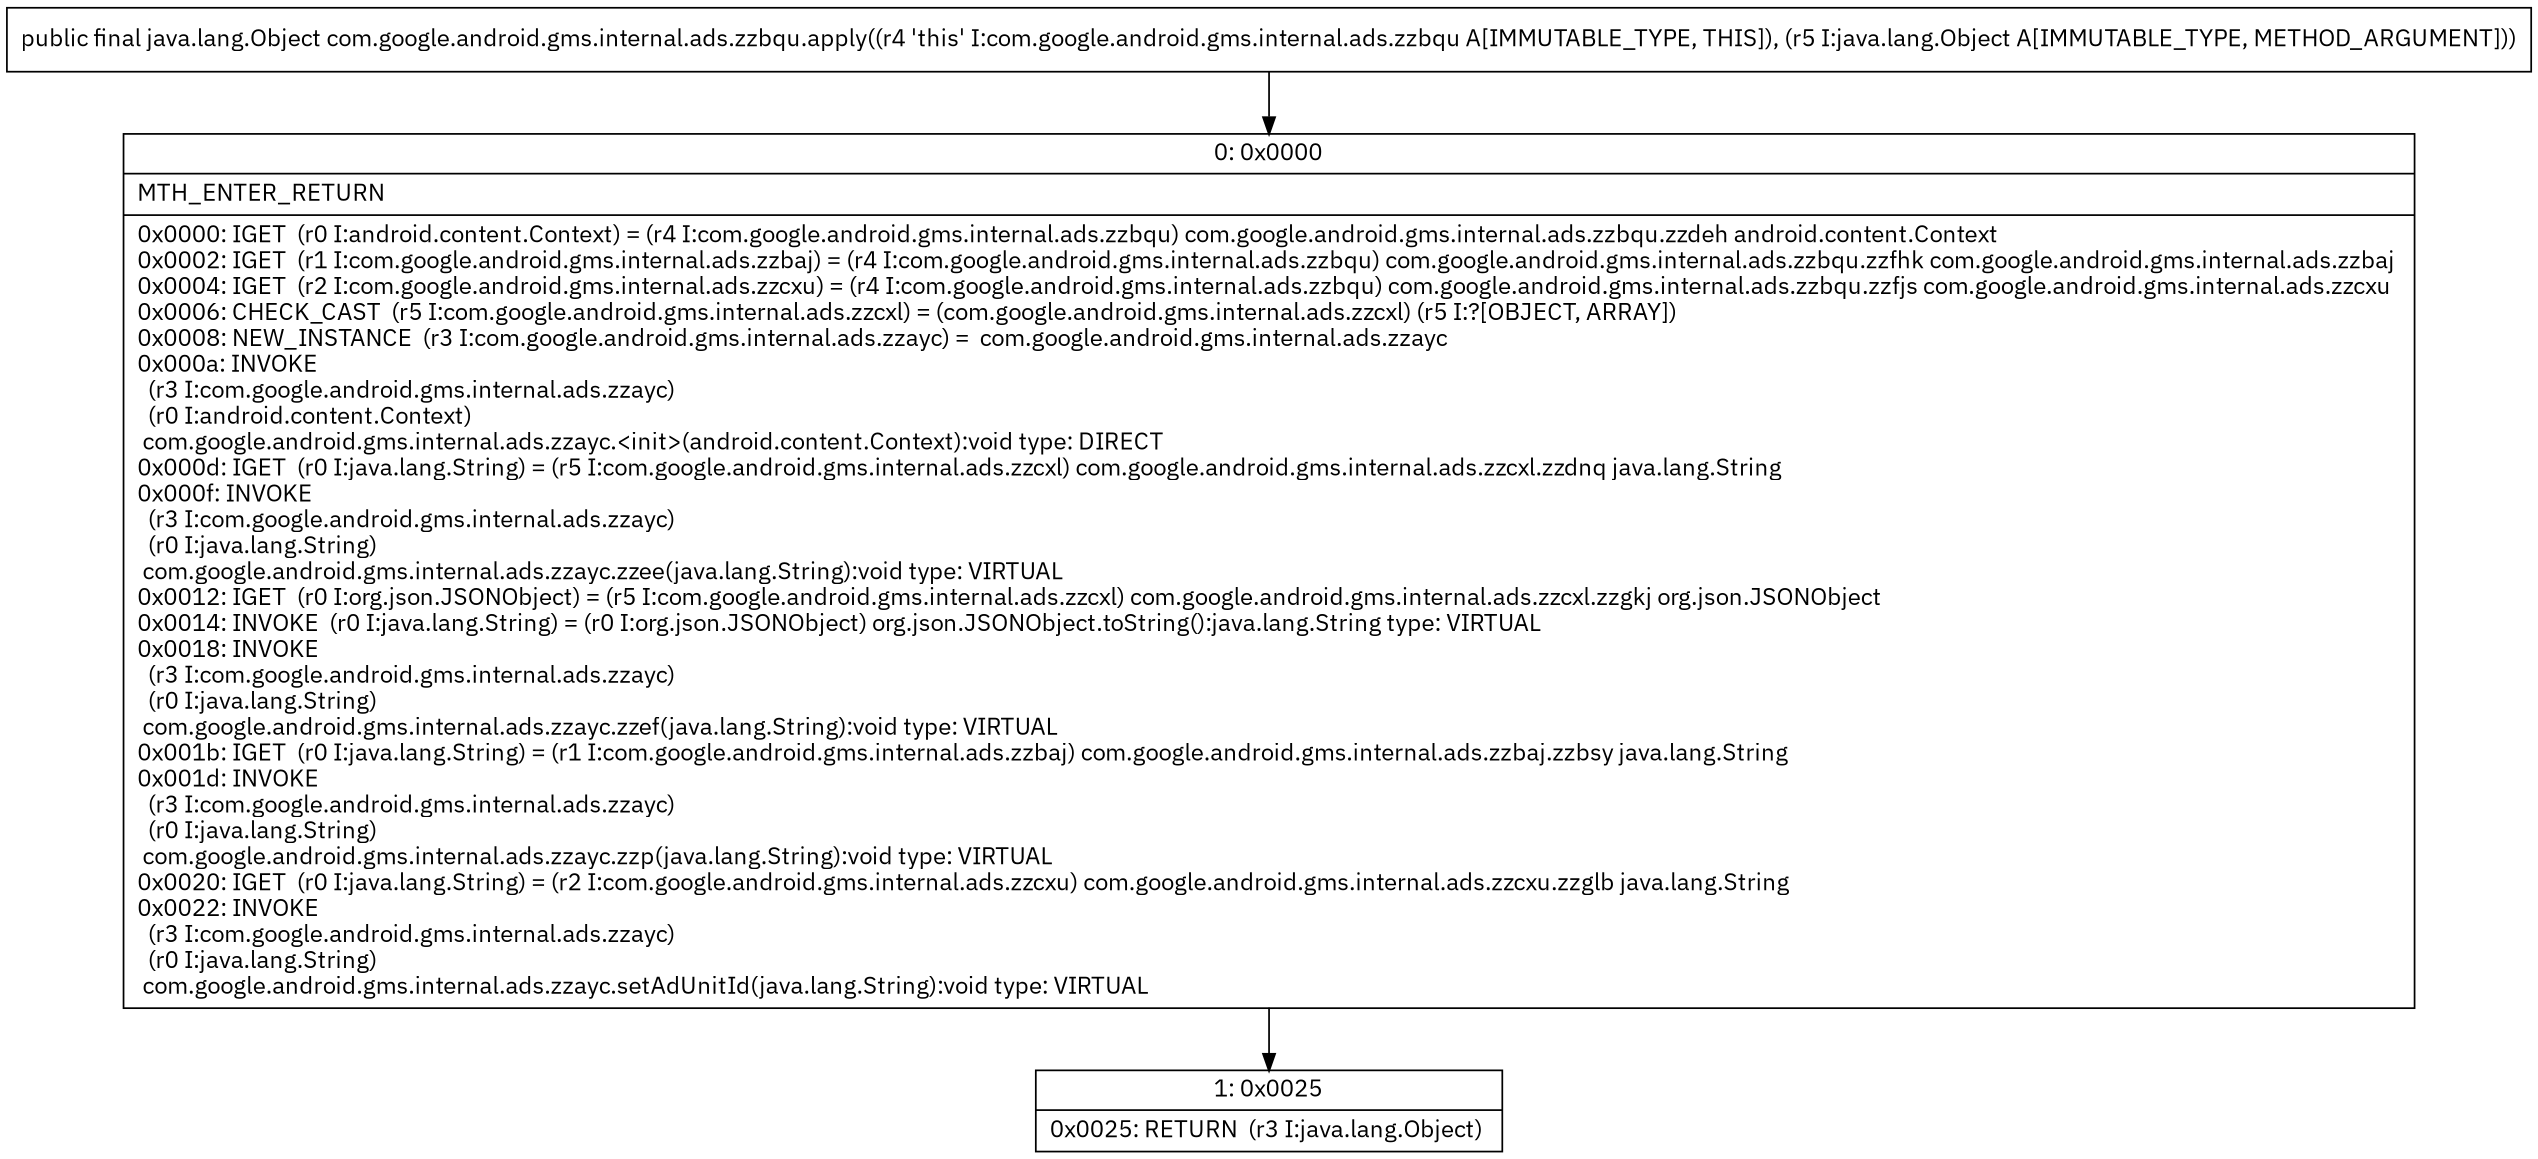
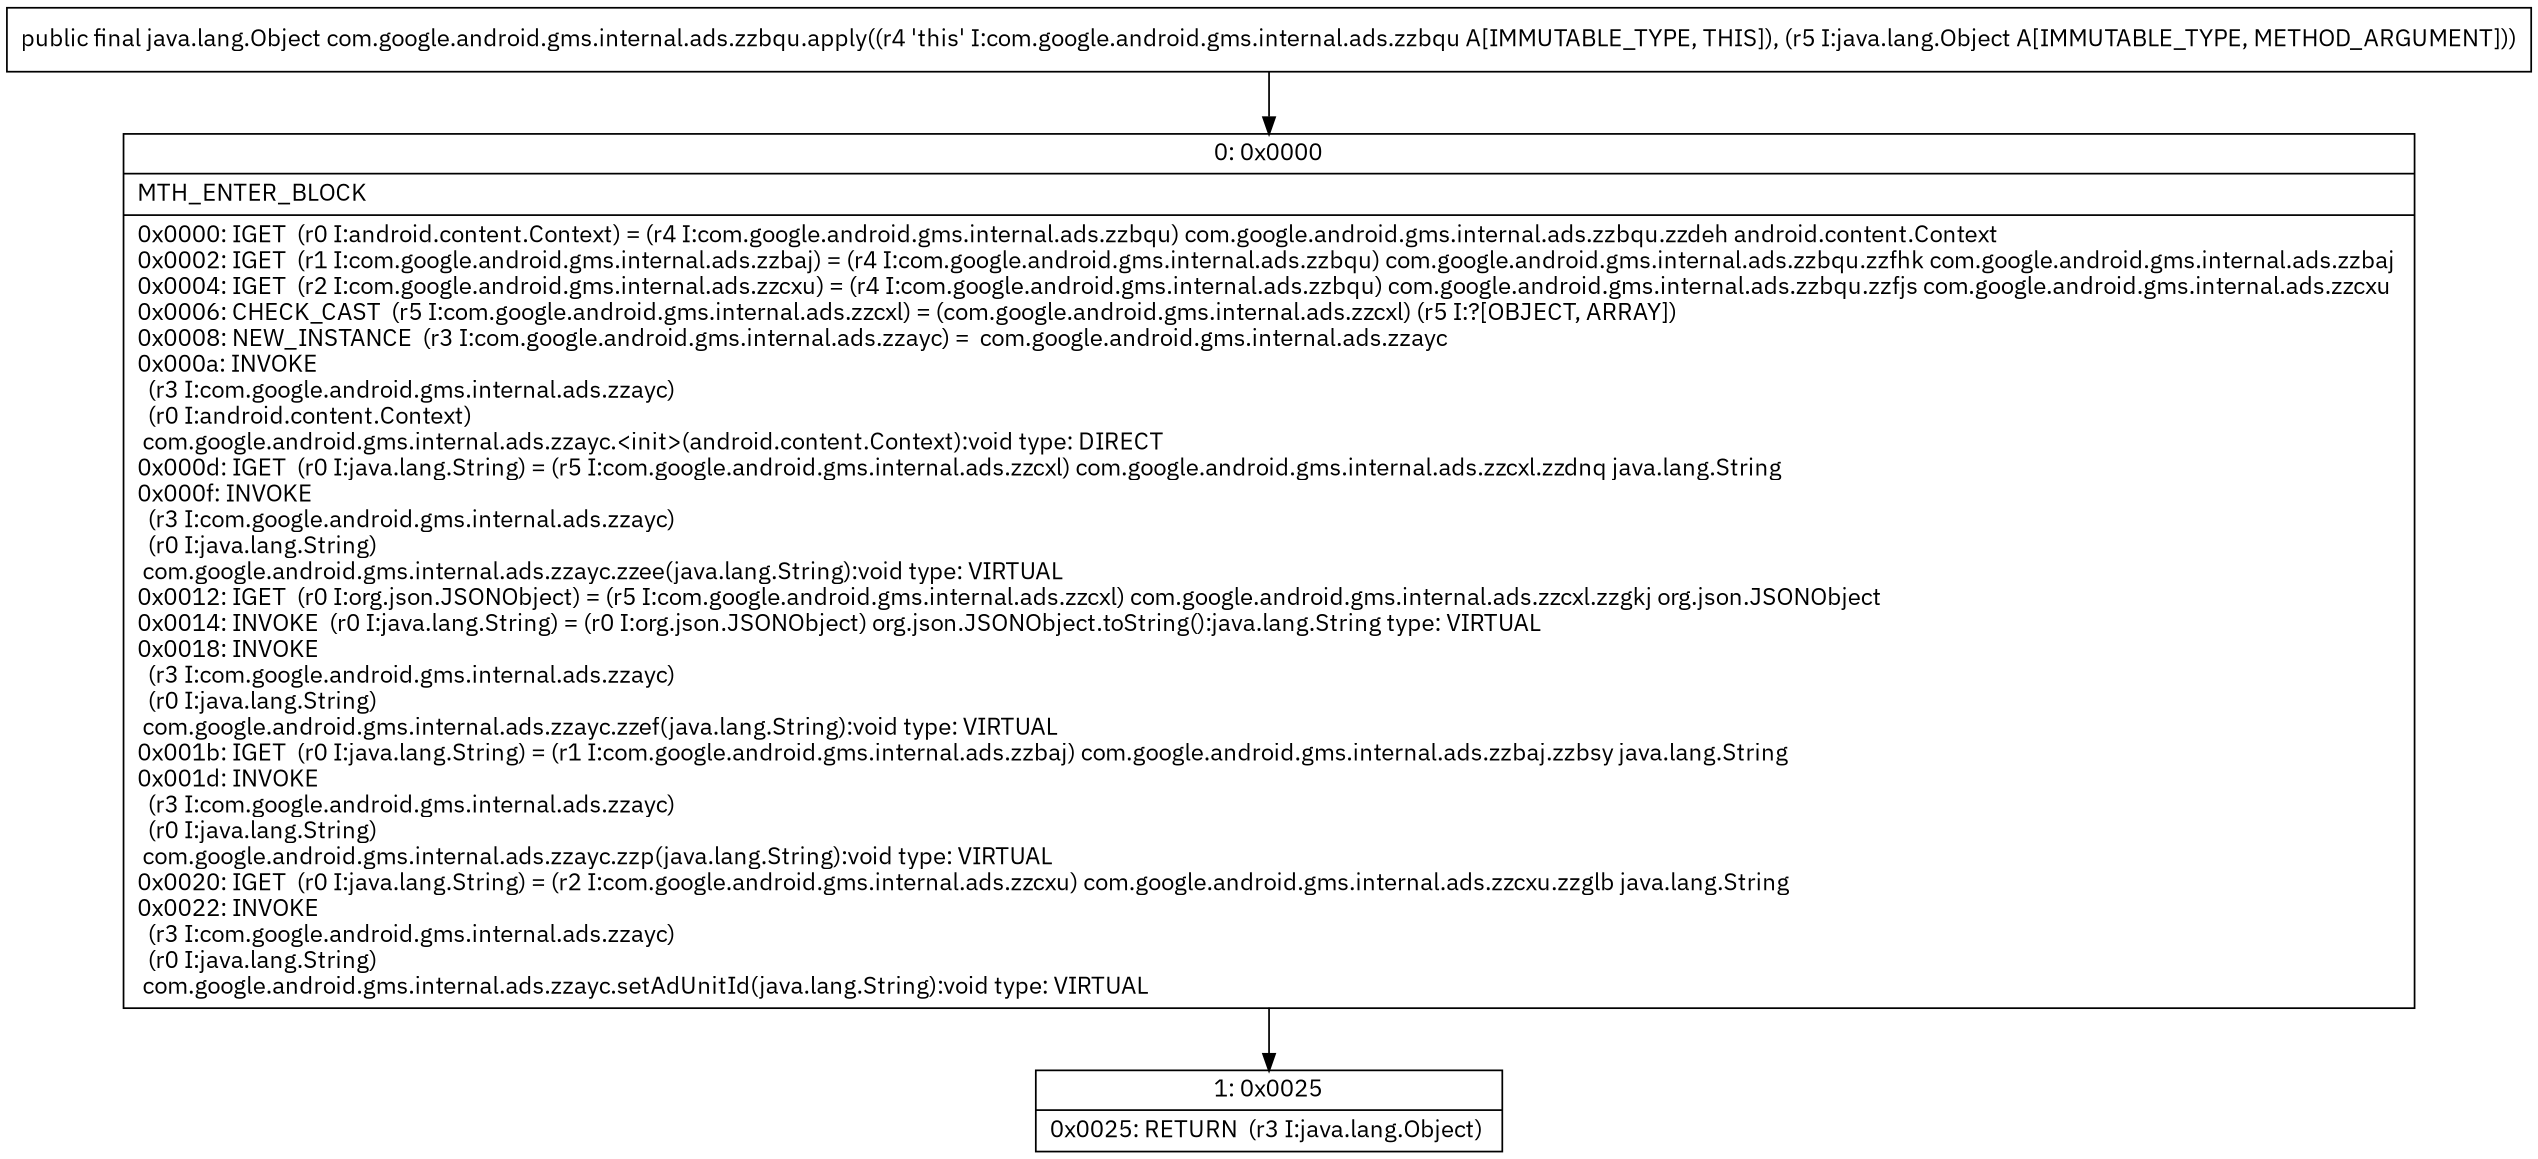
node "0: 0x0000": text "MTH_ENTER_RETURN" -> "MTH_ENTER_BLOCK"
